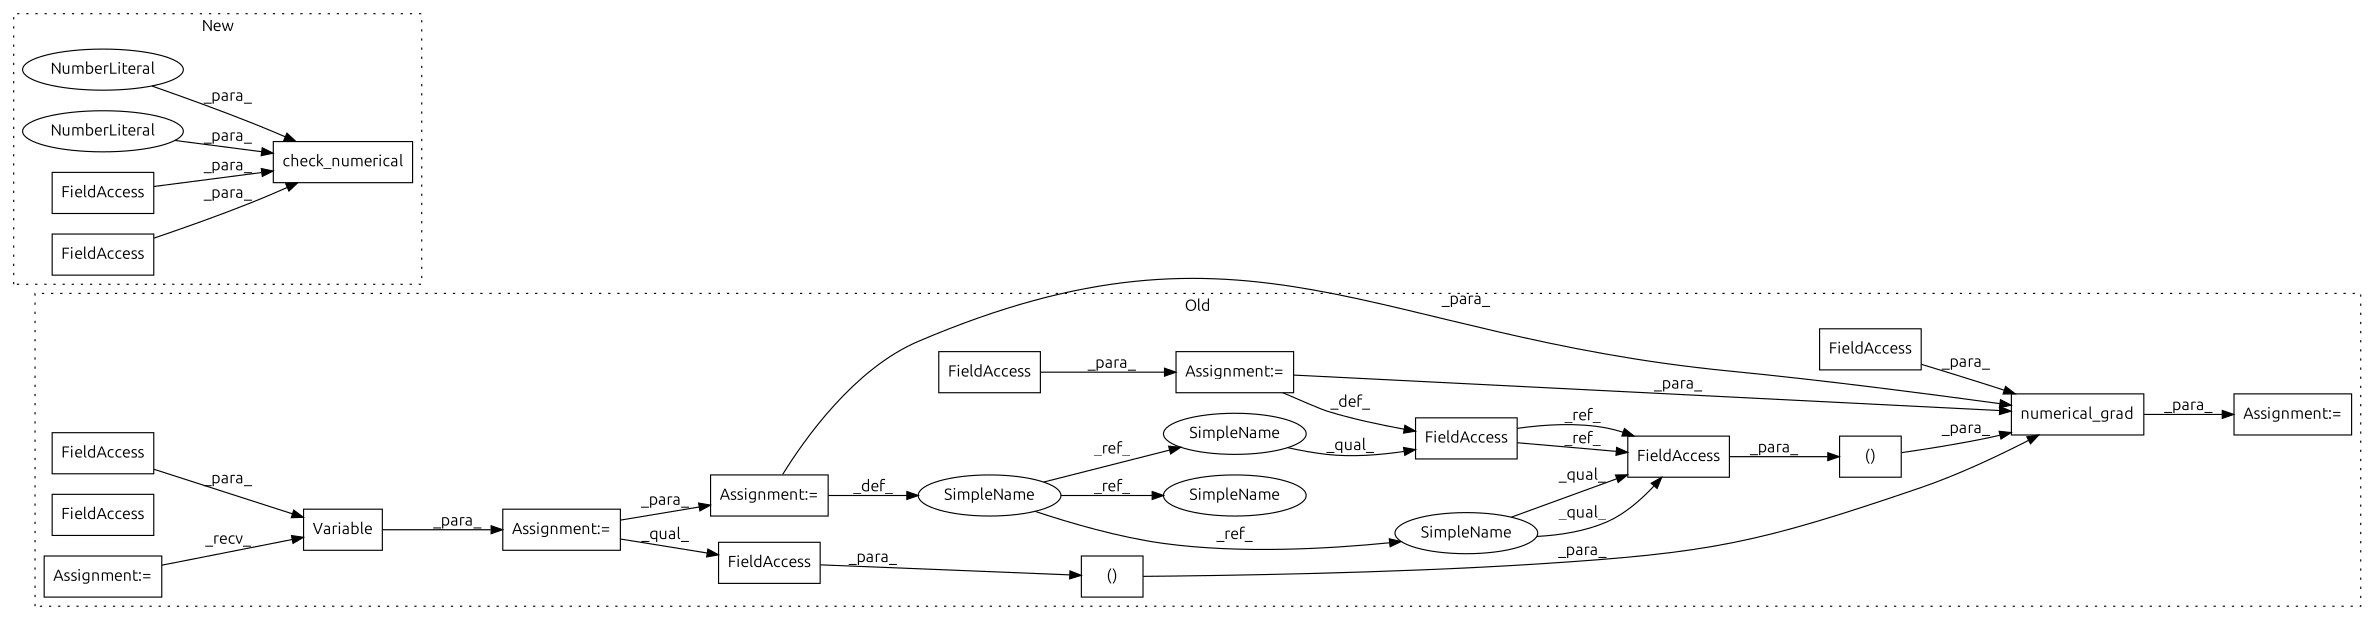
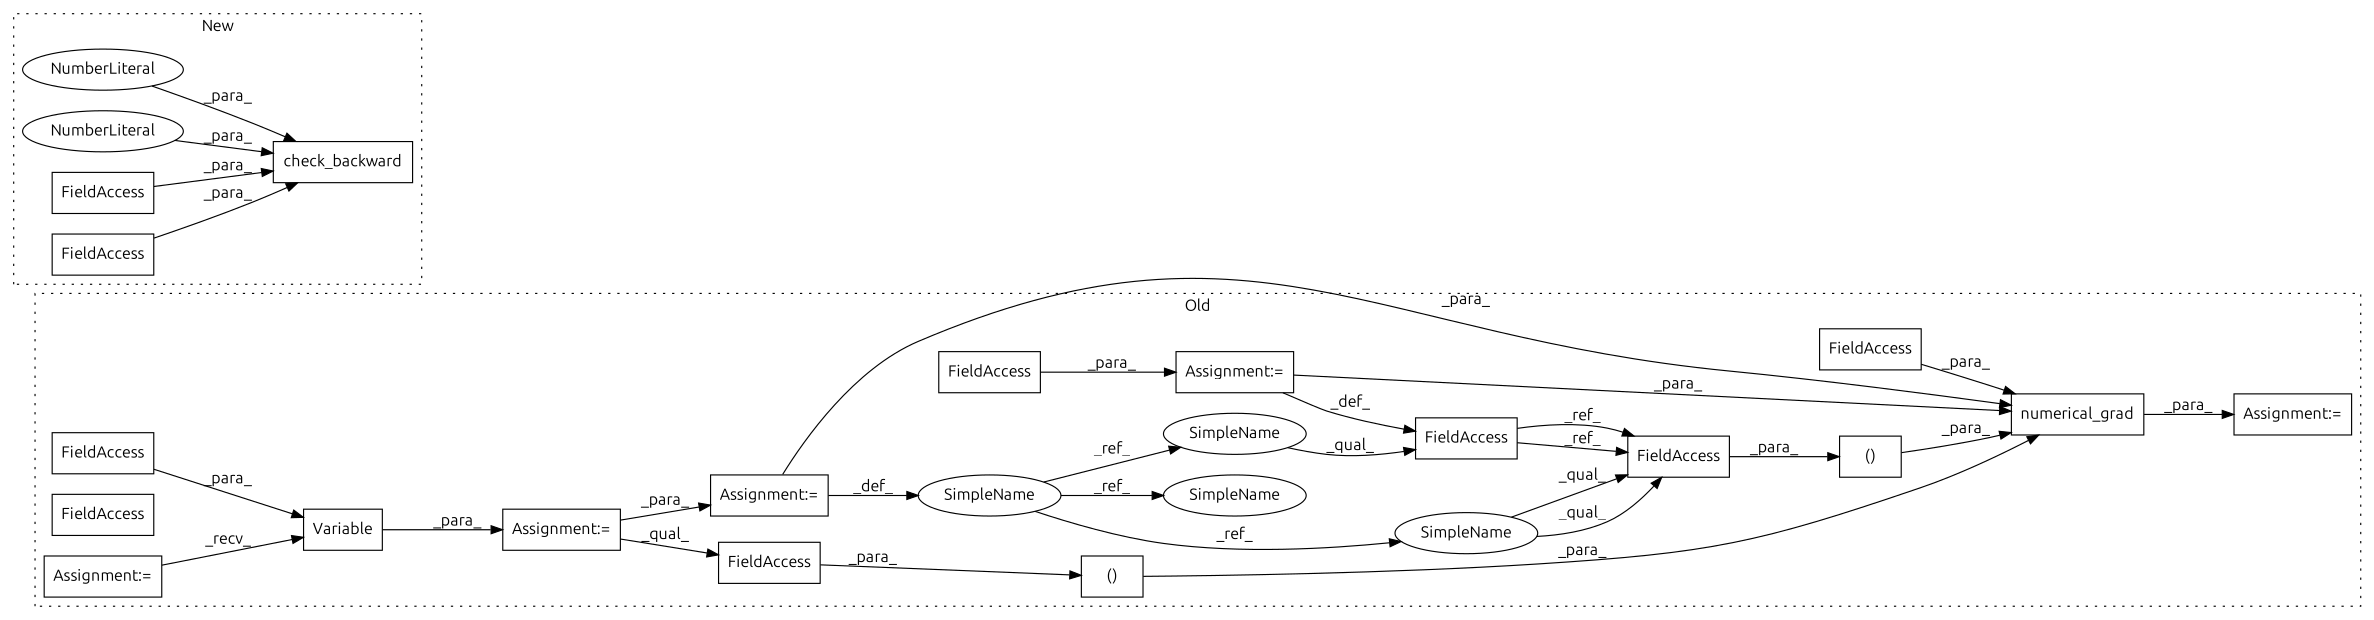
node "check_numerical": label "check_numerical" -> "check_backward"
